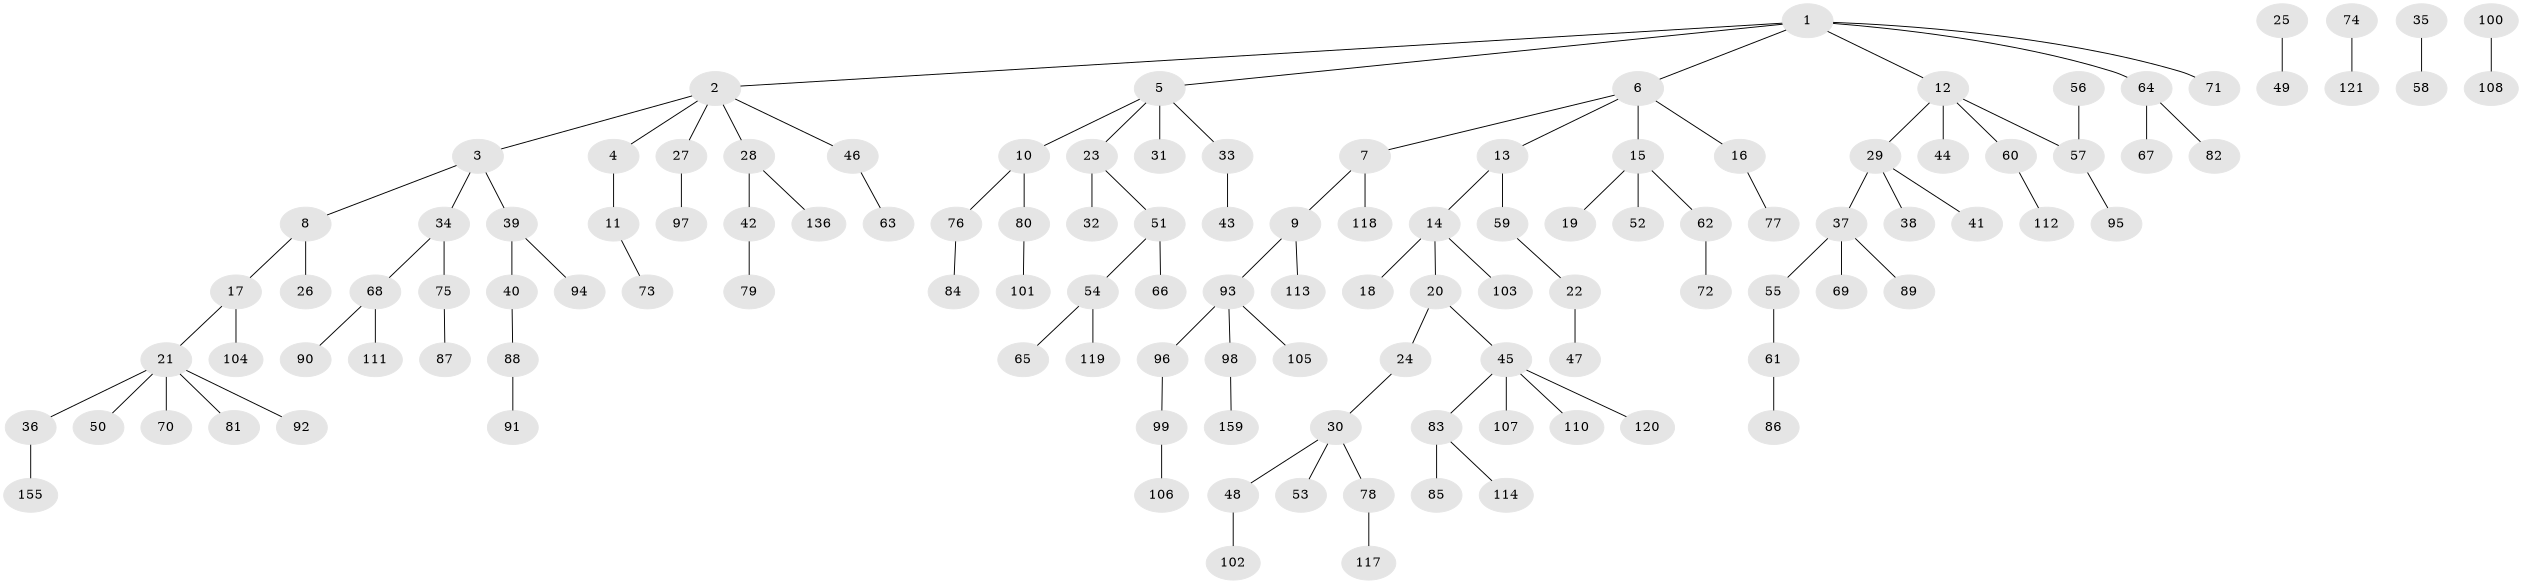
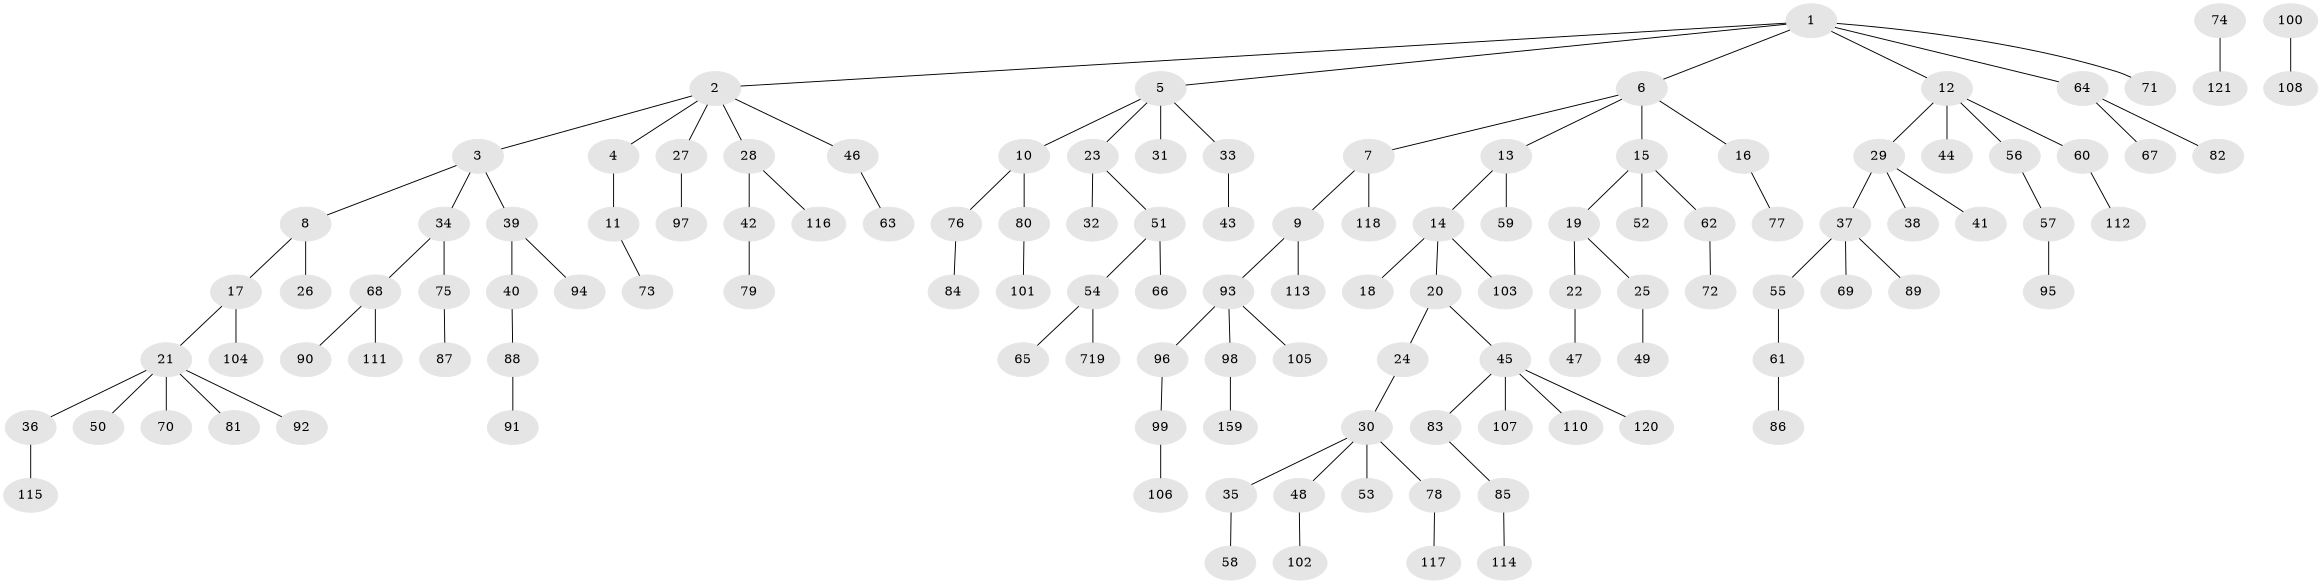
edge "12" -- "57": now "12" -- "56"
node "136": label "136" -> "116"
edge "59" -- "22": now "19" -- "22"
edge "19" -- "25": added
node "119": label "119" -> "719"
edge "30" -- "35": added
edge "83" -- "114": now "85" -- "114"
node "155": label "155" -> "115"
